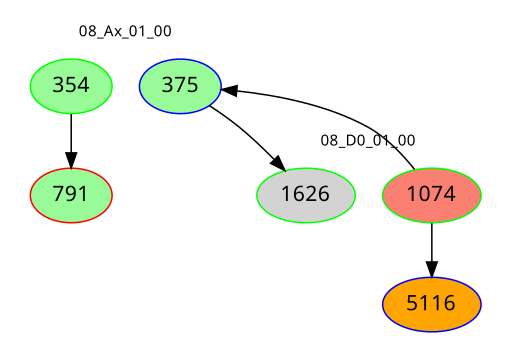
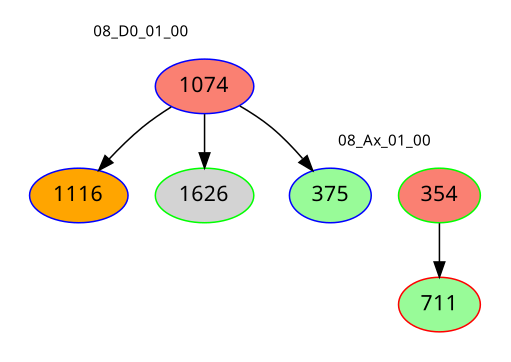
node "354": fillcolor palegreen -> salmon
edge "375" -> "1626": now "1074" -> "1626"
node "791": label "791" -> "711"
node "1074": color green -> blue
node "5116": label "5116" -> "1116"
